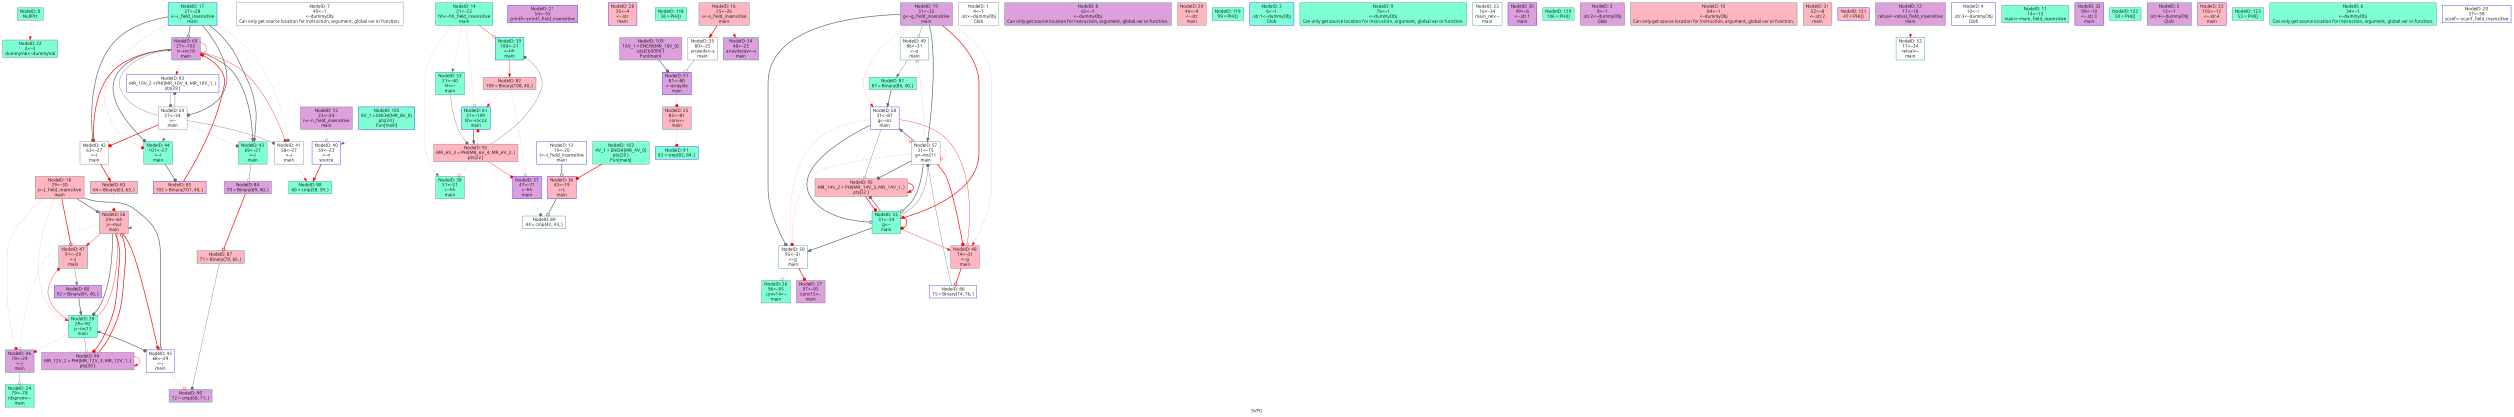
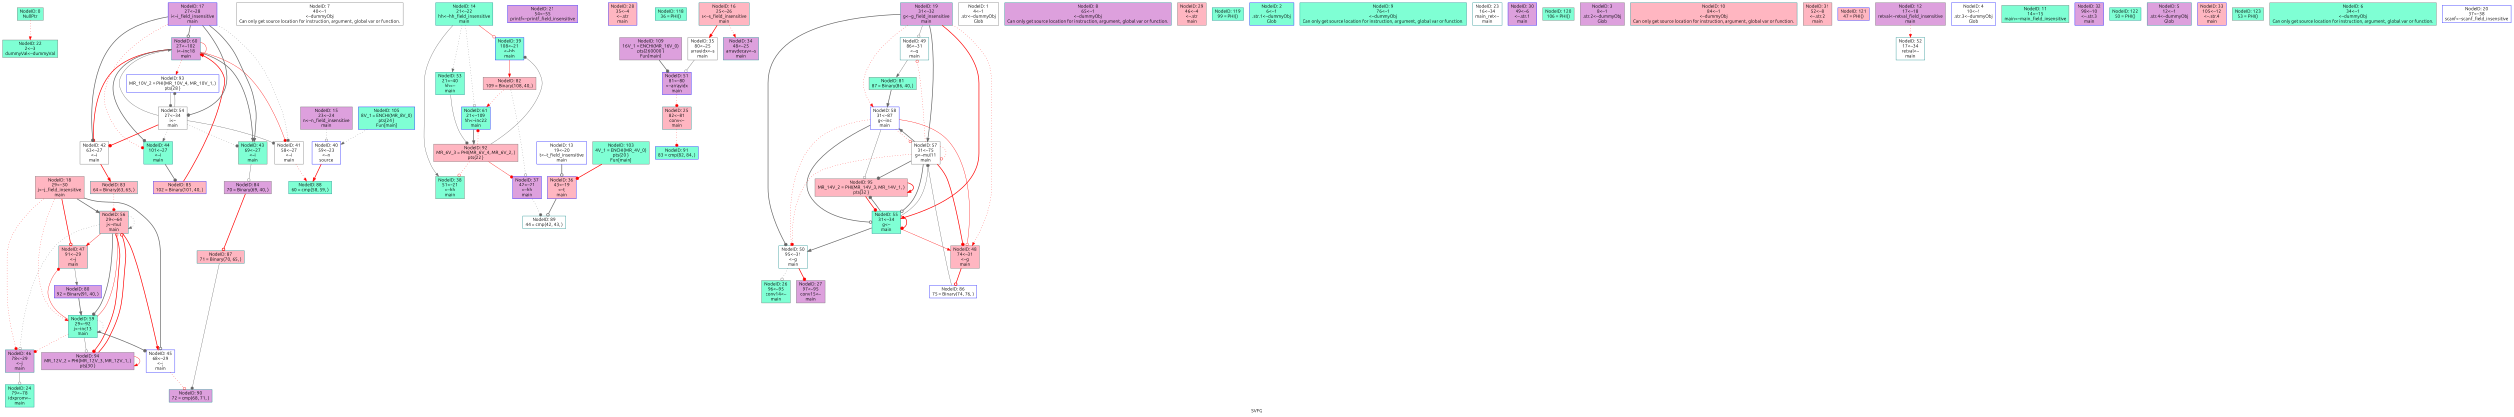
node "NodeID: 17": fillcolor aquamarine -> plum
edge "NodeID: 14" -> "NodeID: 38": style dotted -> solid
